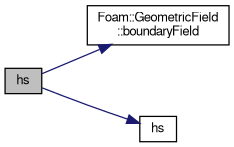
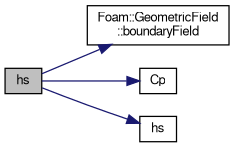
node "Cp": added
